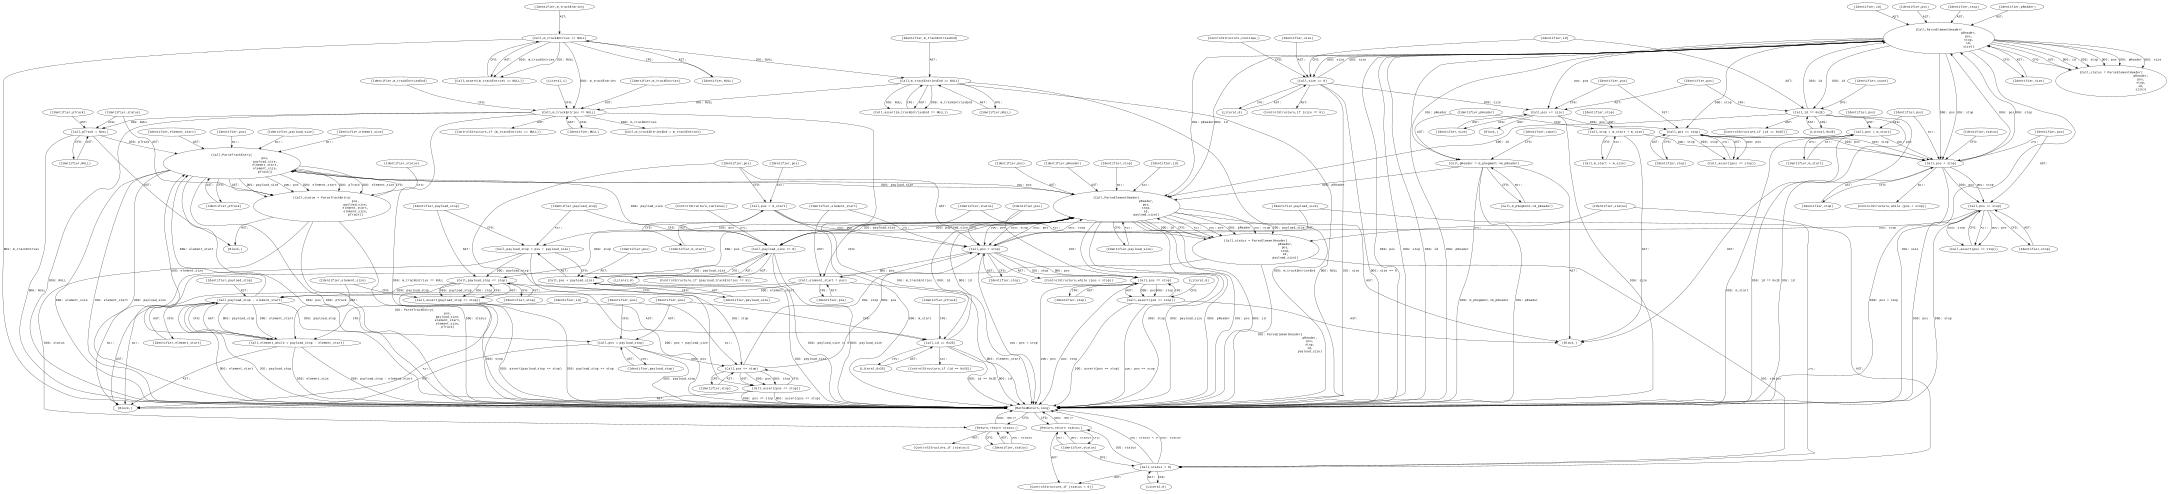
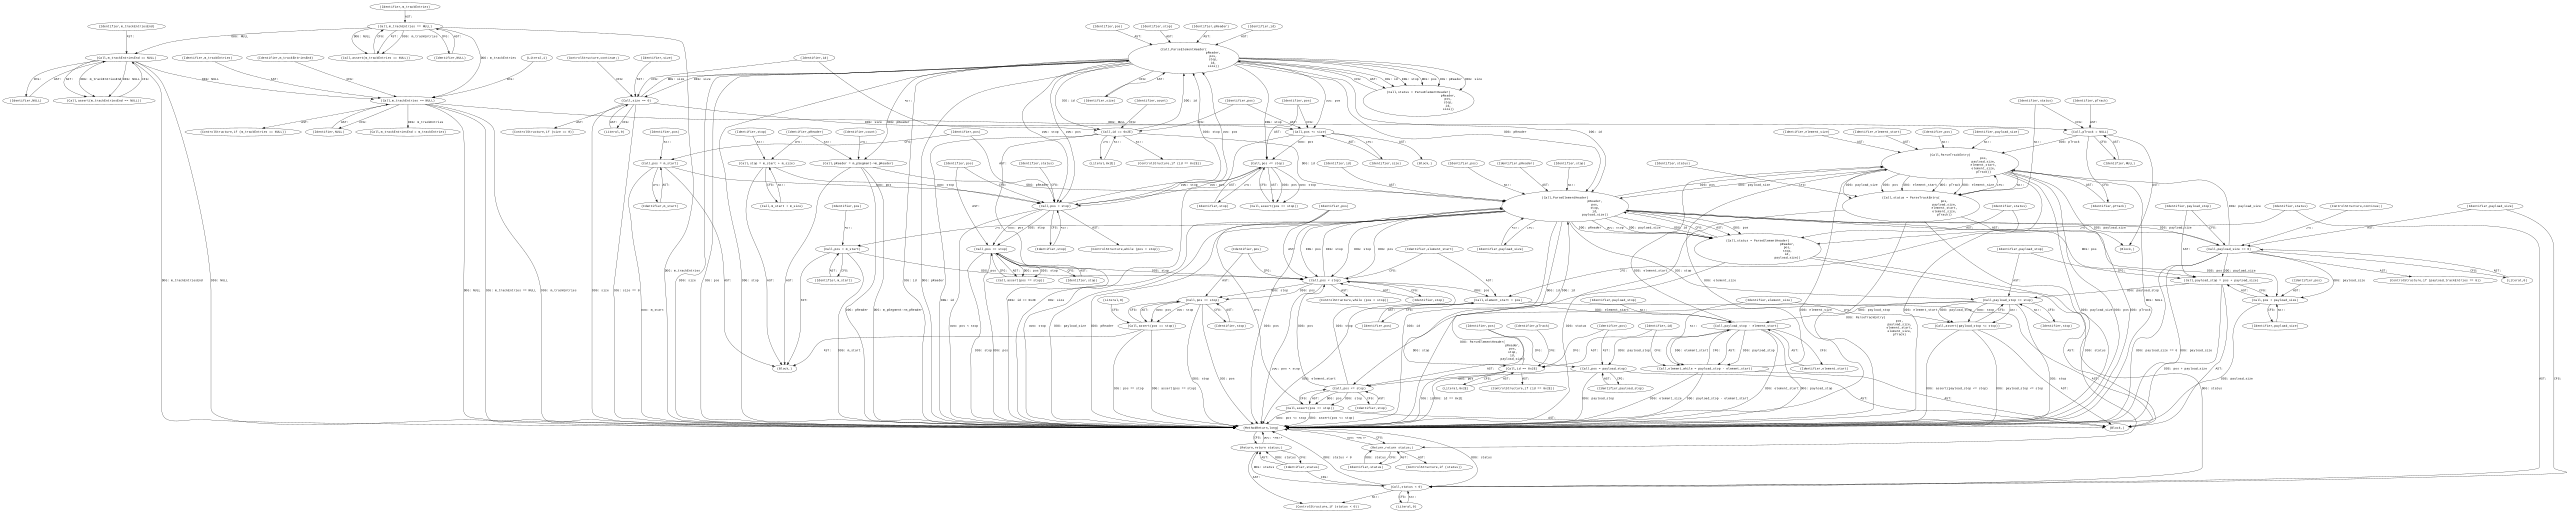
node "(Call,m_pSegment->m_pReader)": removed
edge "(Call,payload_size == 0)" -> "(Call,payload_stop = pos + payload_size)": added, label "DDG: payload_size"
